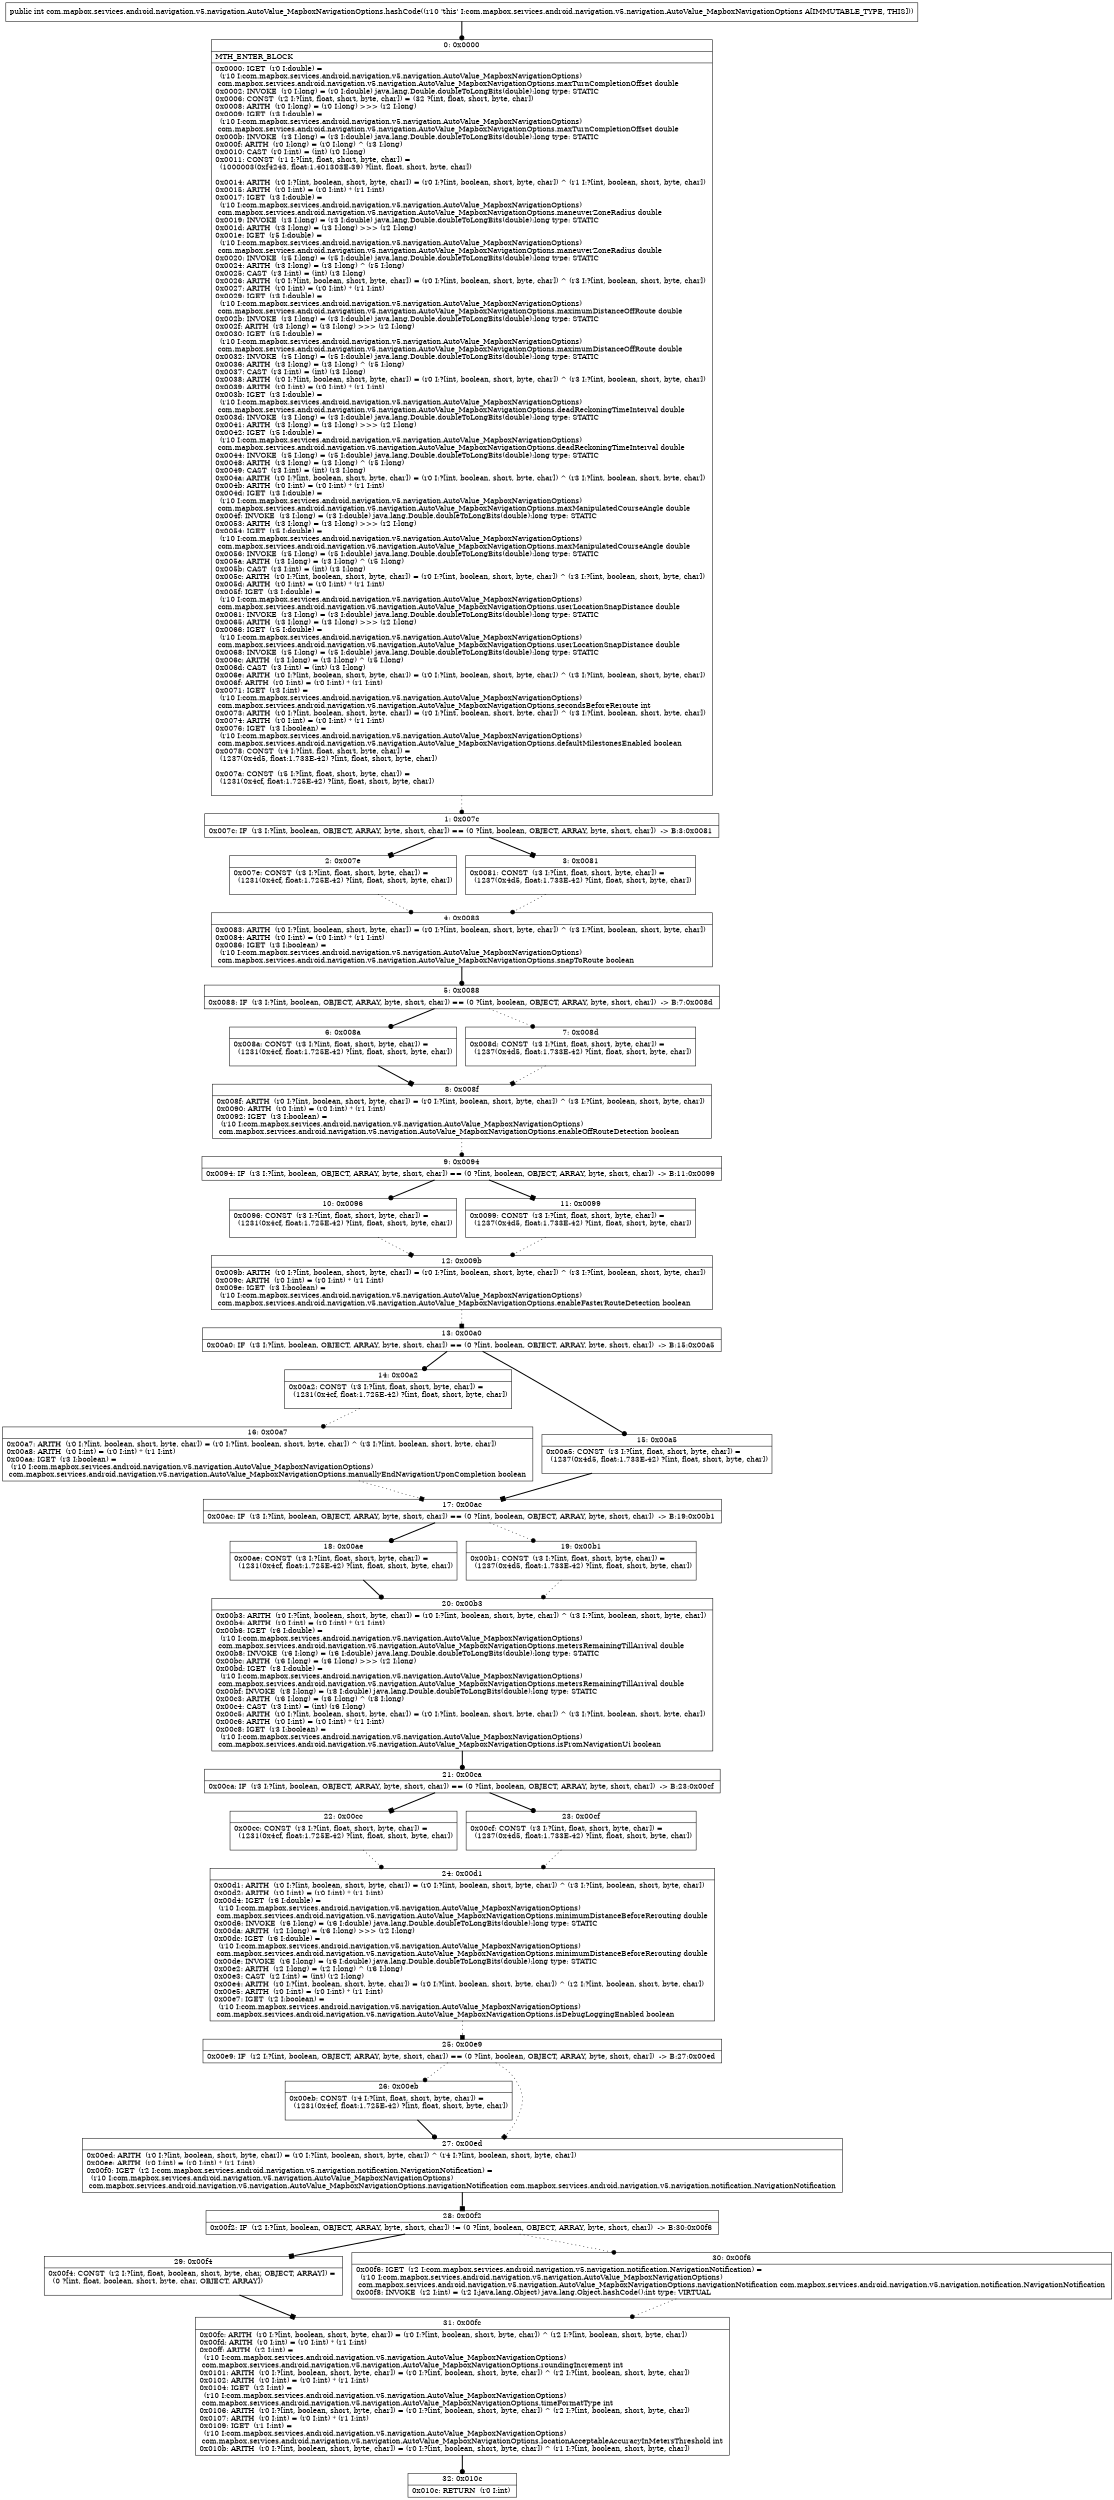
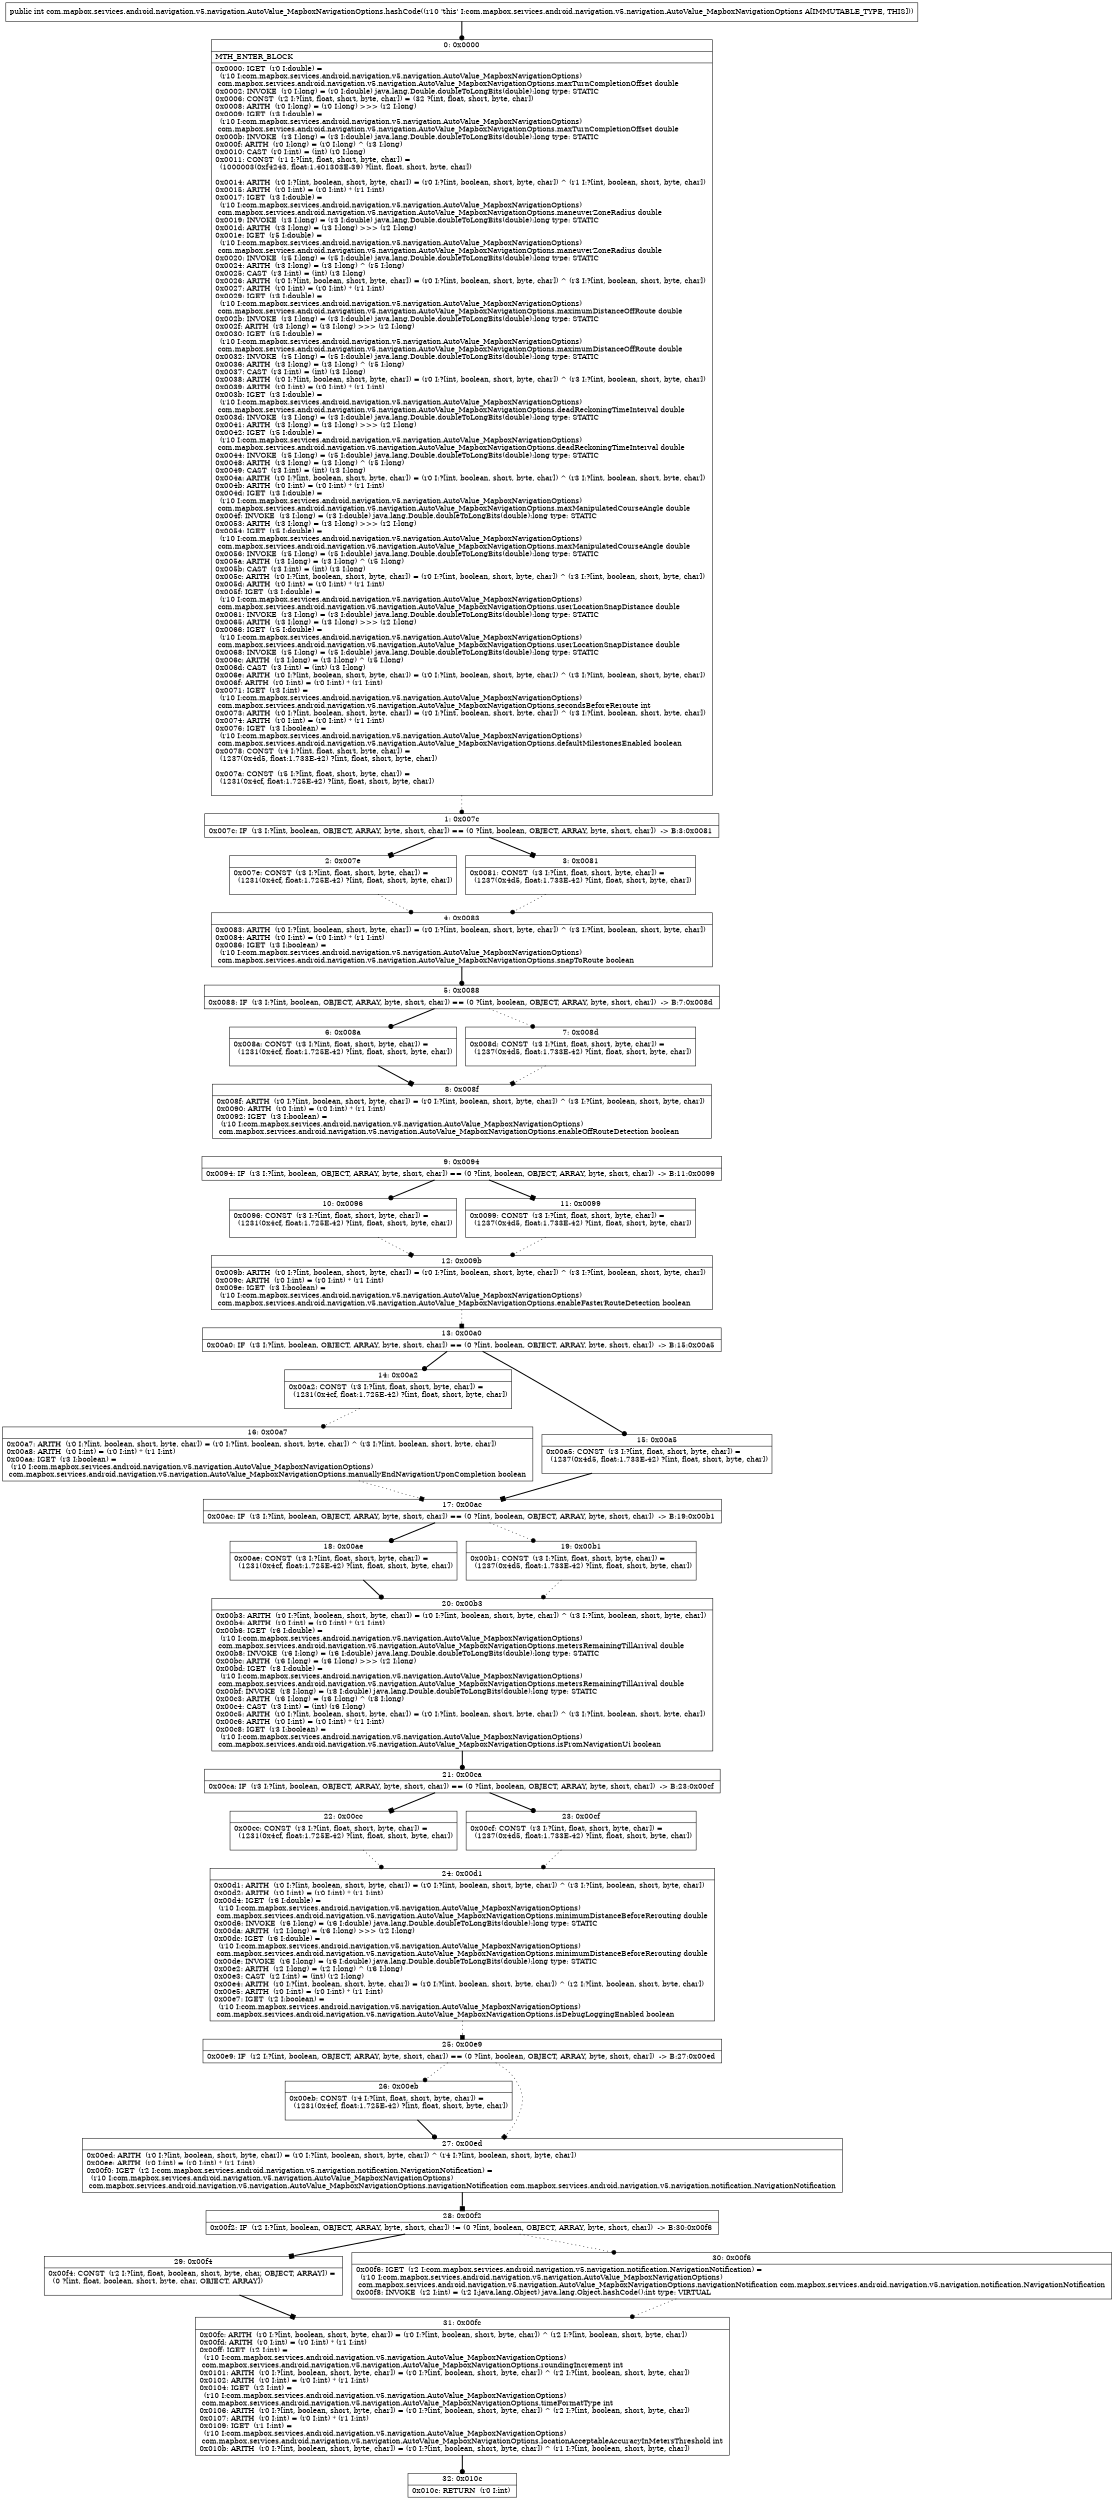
edge "8: 0x008f" -> "9: 0x0094": removed
node "31: 0x00fc": text "0x00ff: ARITH  (r2 I:int) =" -> "0x00ff: IGET  (r2 I:int) ="
